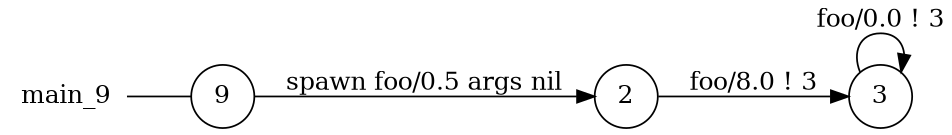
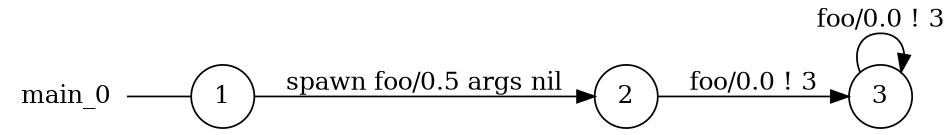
edge "2" -> "3": label "foo/8.0 ! 3" -> "foo/0.0 ! 3"
node "main_9": label "main_9" -> "main_0"
node "9": label "9" -> "1"
